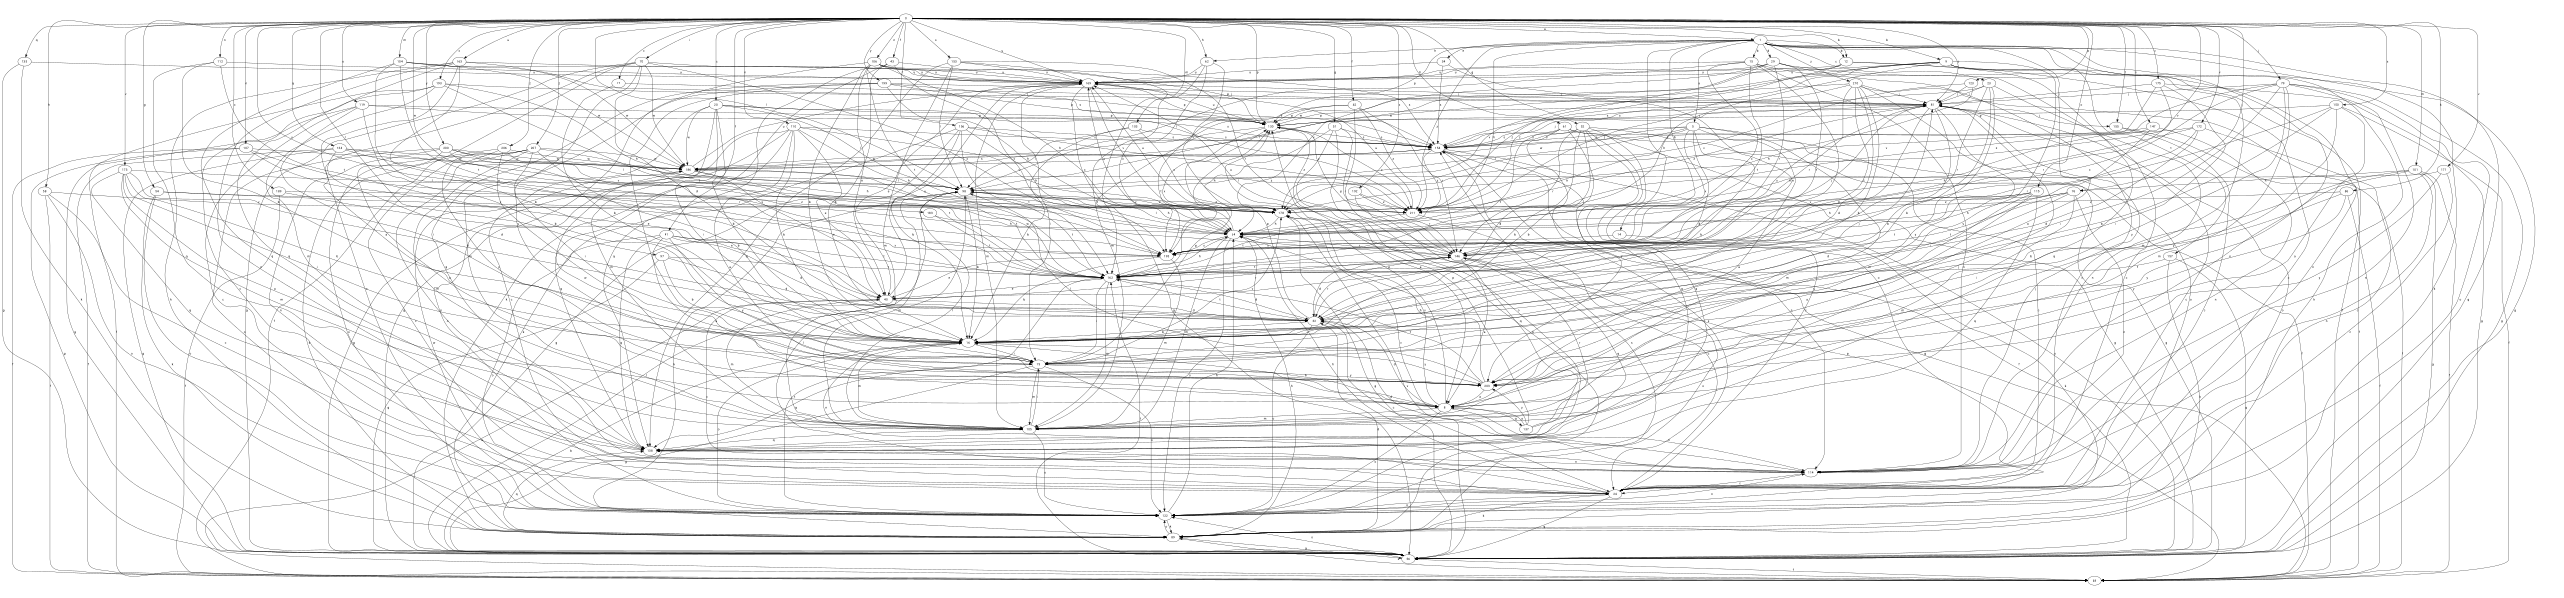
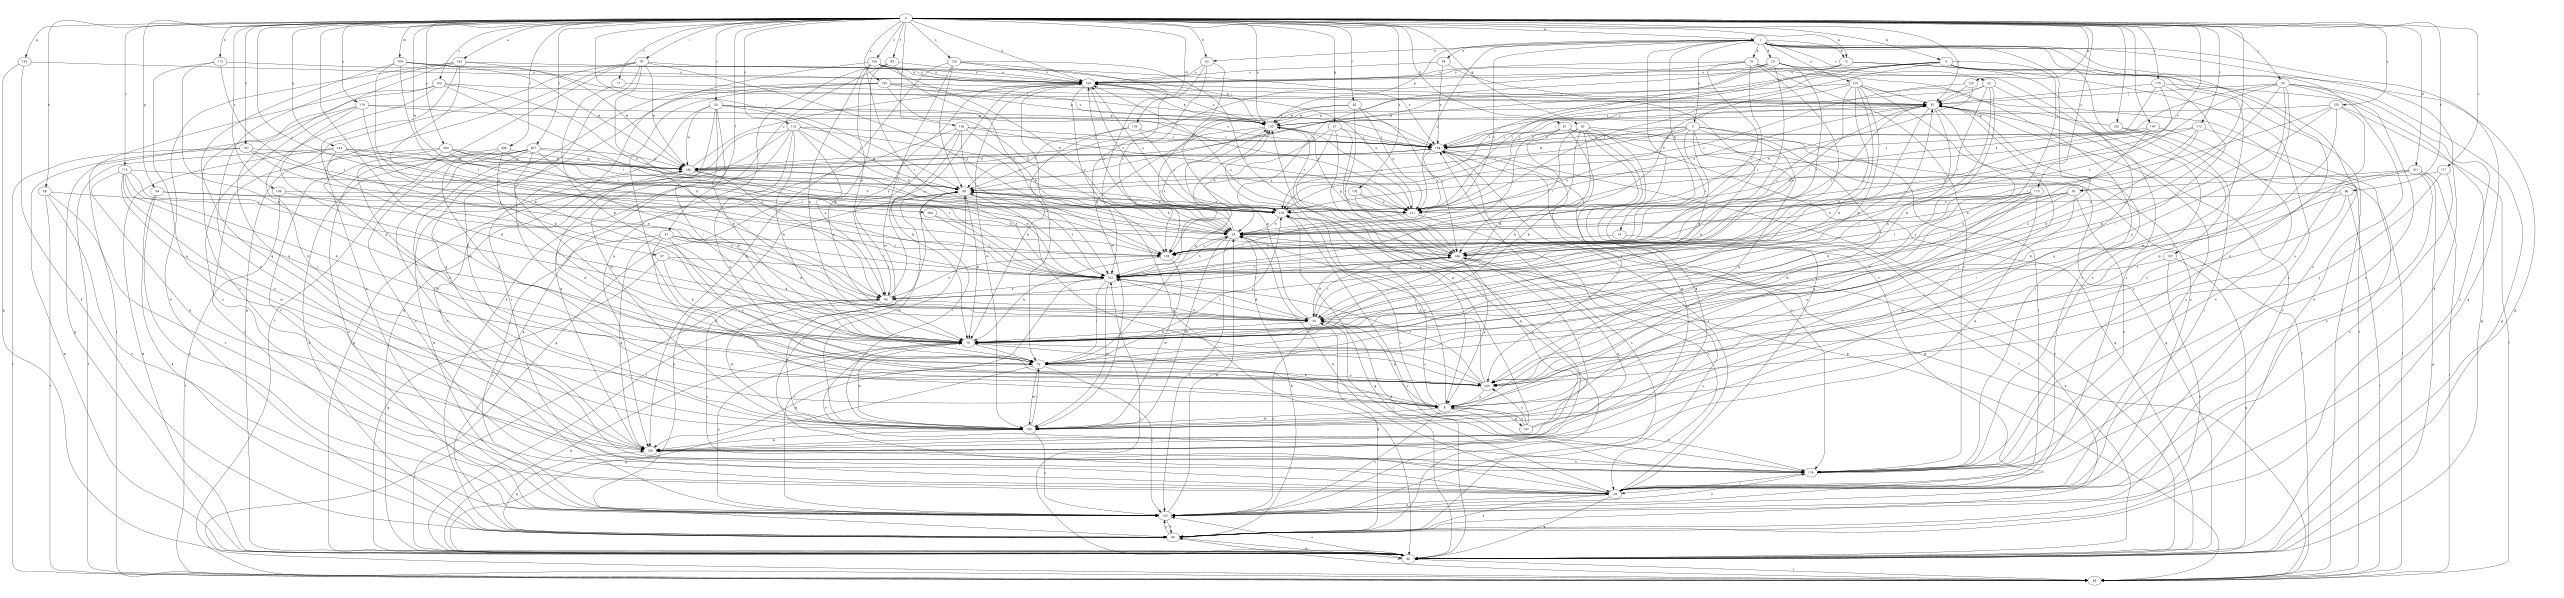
edge "81" -> "155": reversed
